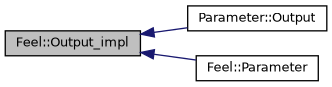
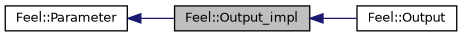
node "Parameter::Output": label "Parameter::Output" -> "Feel::Output"
edge "Feel::Parameter" -> "Feel::Output_impl": reversed
